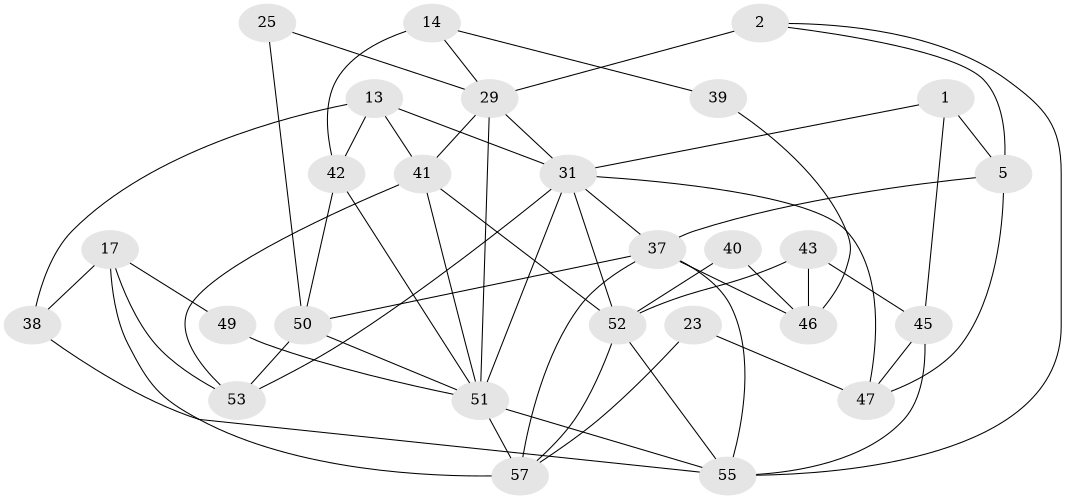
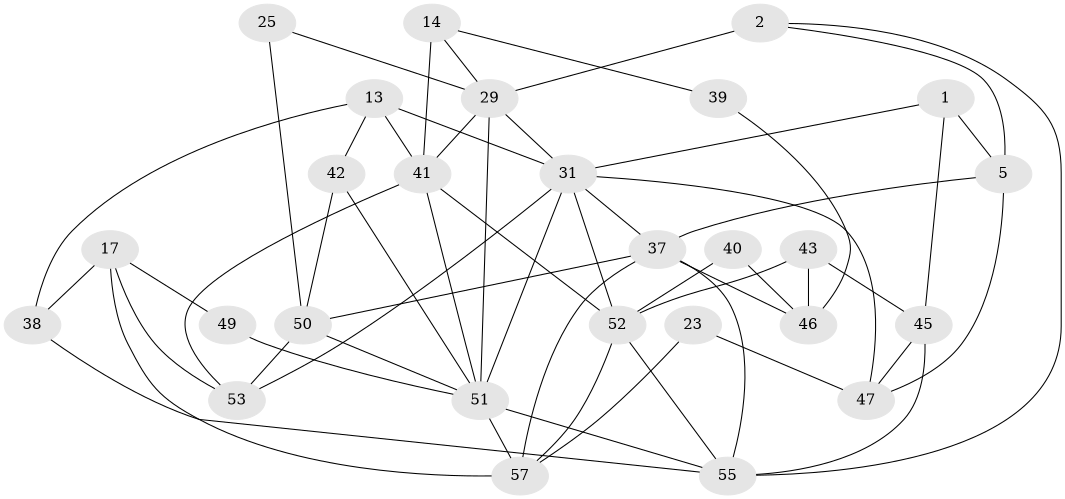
edge "14" -- "42": now "14" -- "41"
